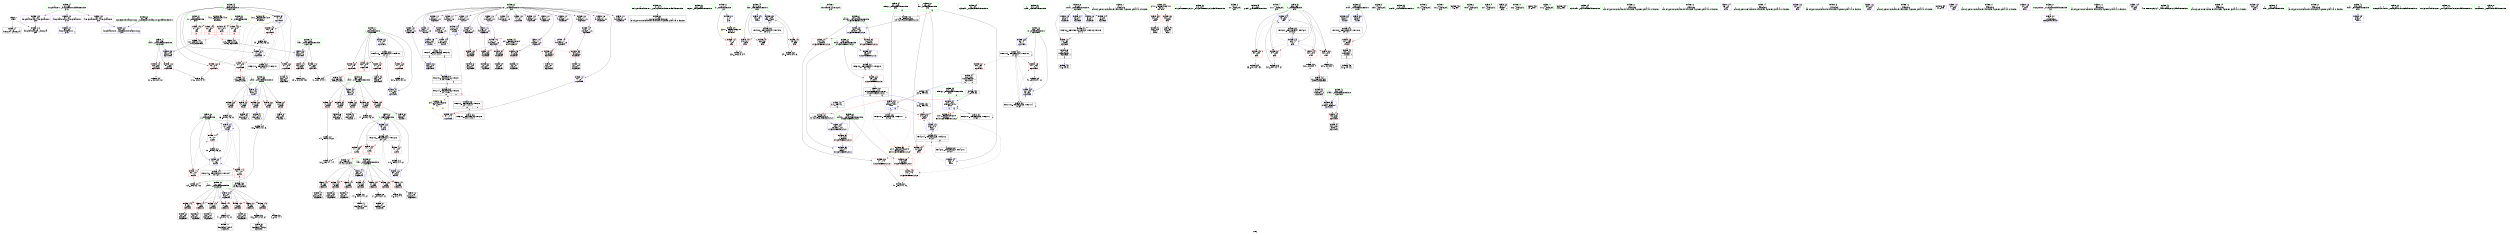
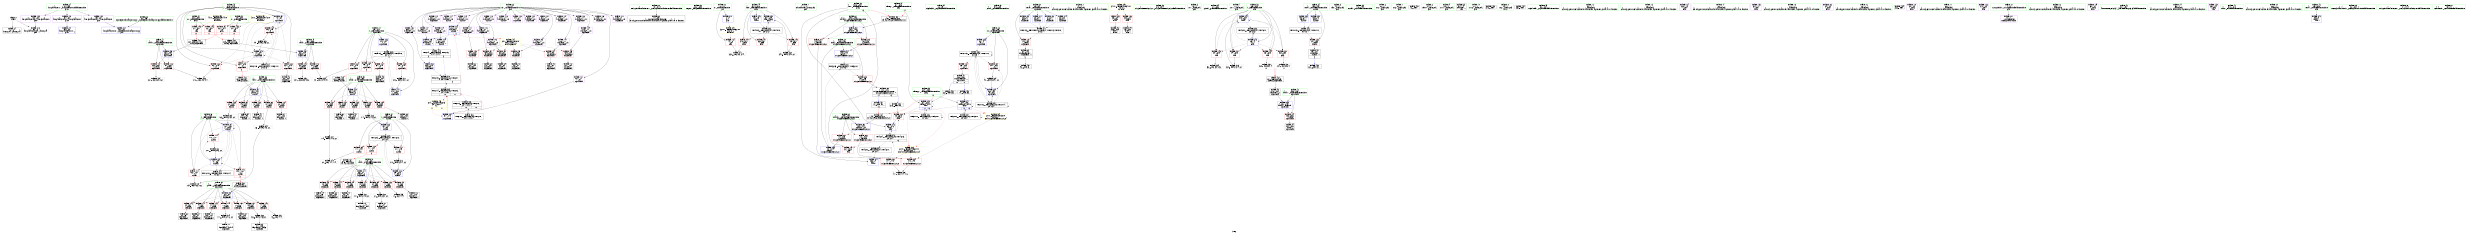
edge "NodeID: 197" -> "NodeID: 206": now "NodeID: 252" -> "NodeID: 206"
